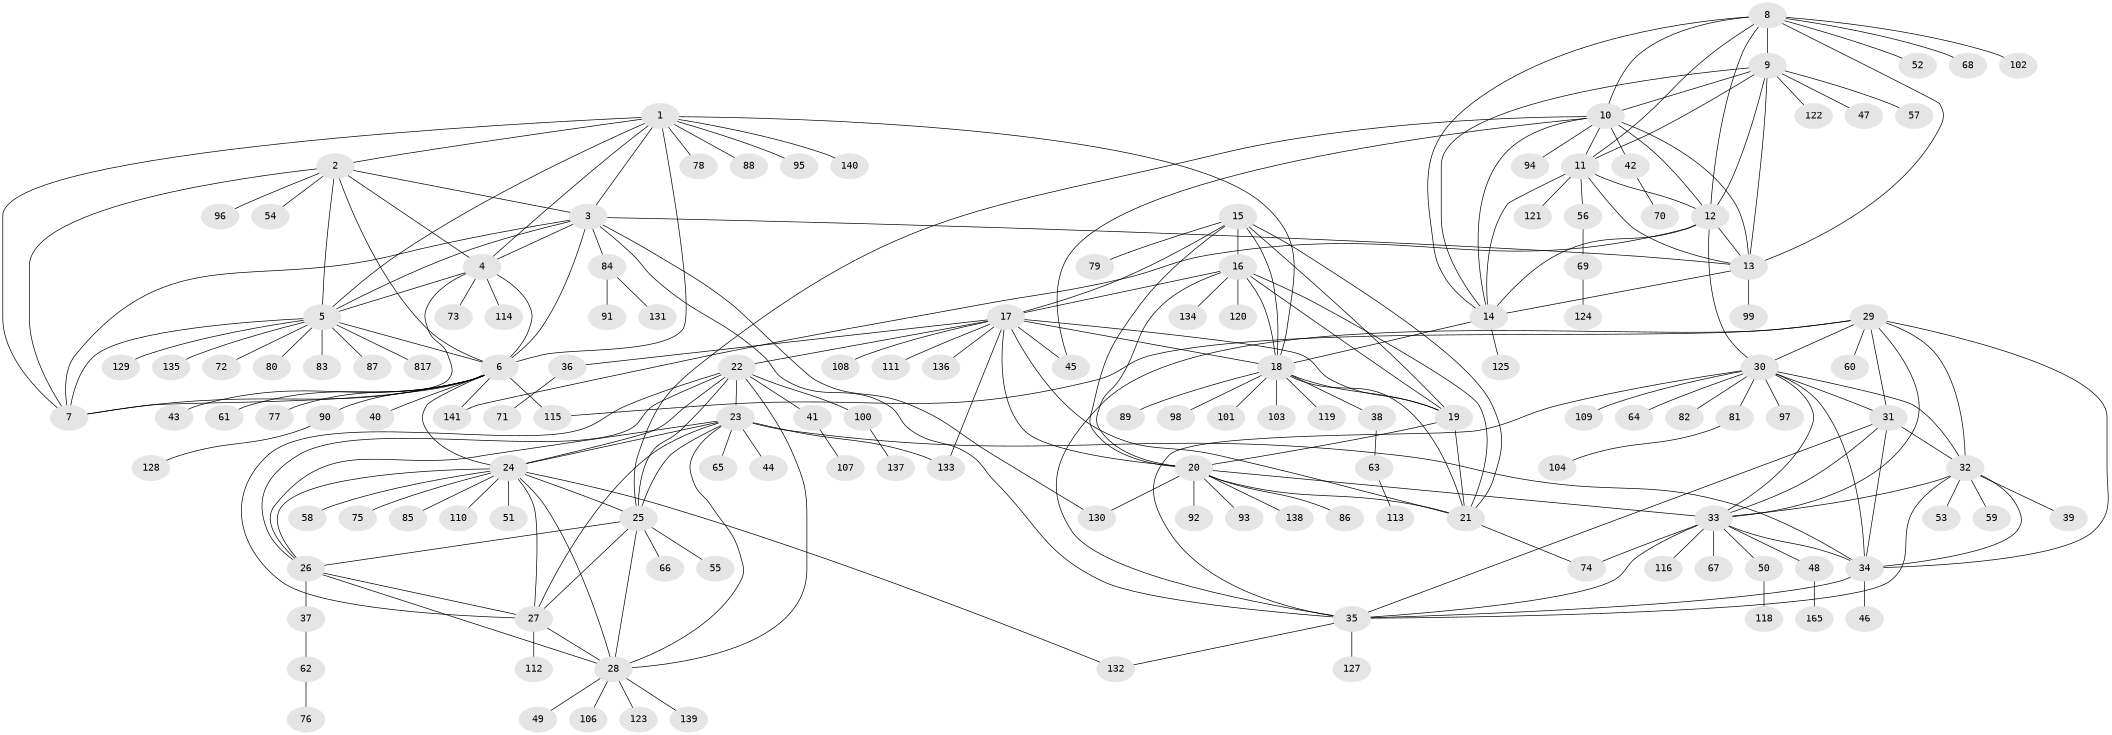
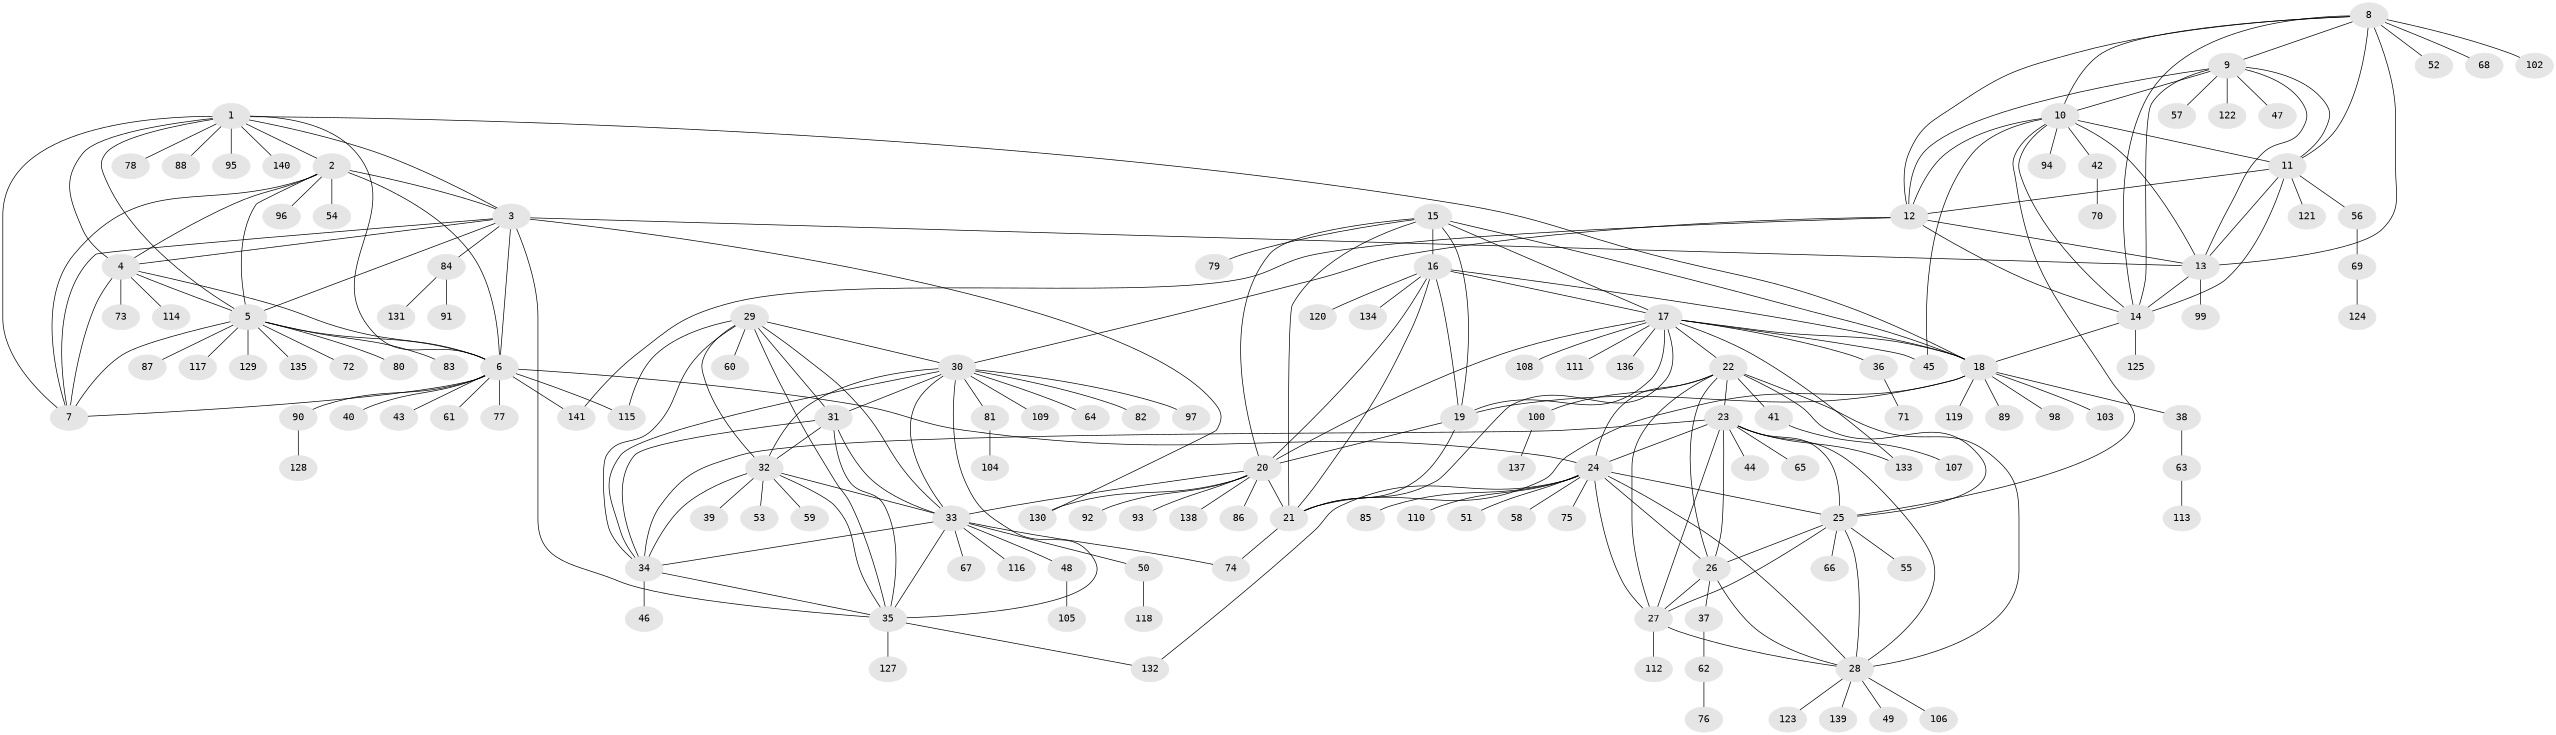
node "817": label "817" -> "117"
node "101": removed
node "165": label "165" -> "105"
